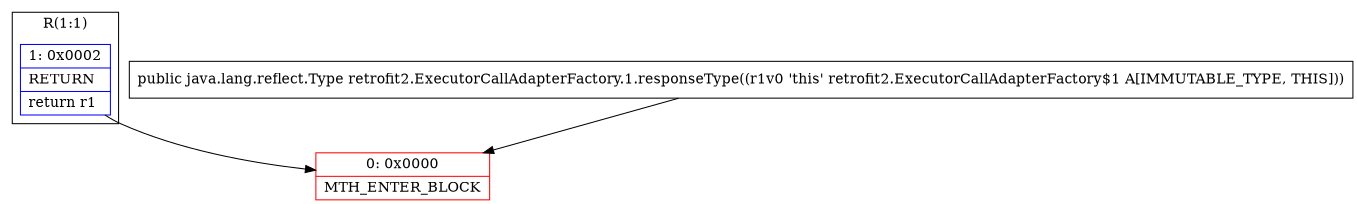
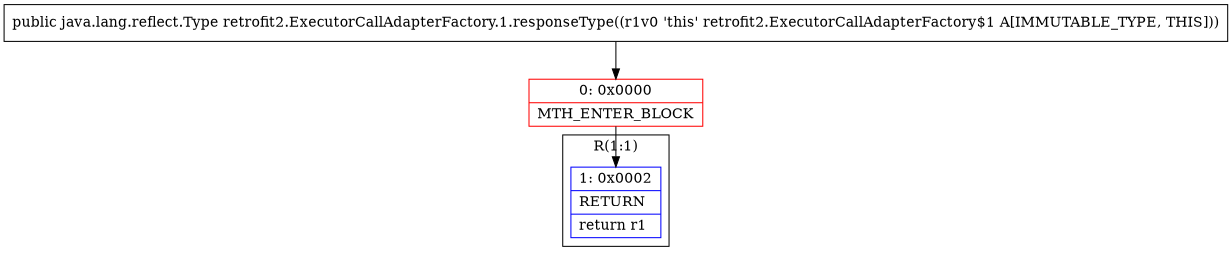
edge "1: 0x0002" -> "0: 0x0000": reversed
